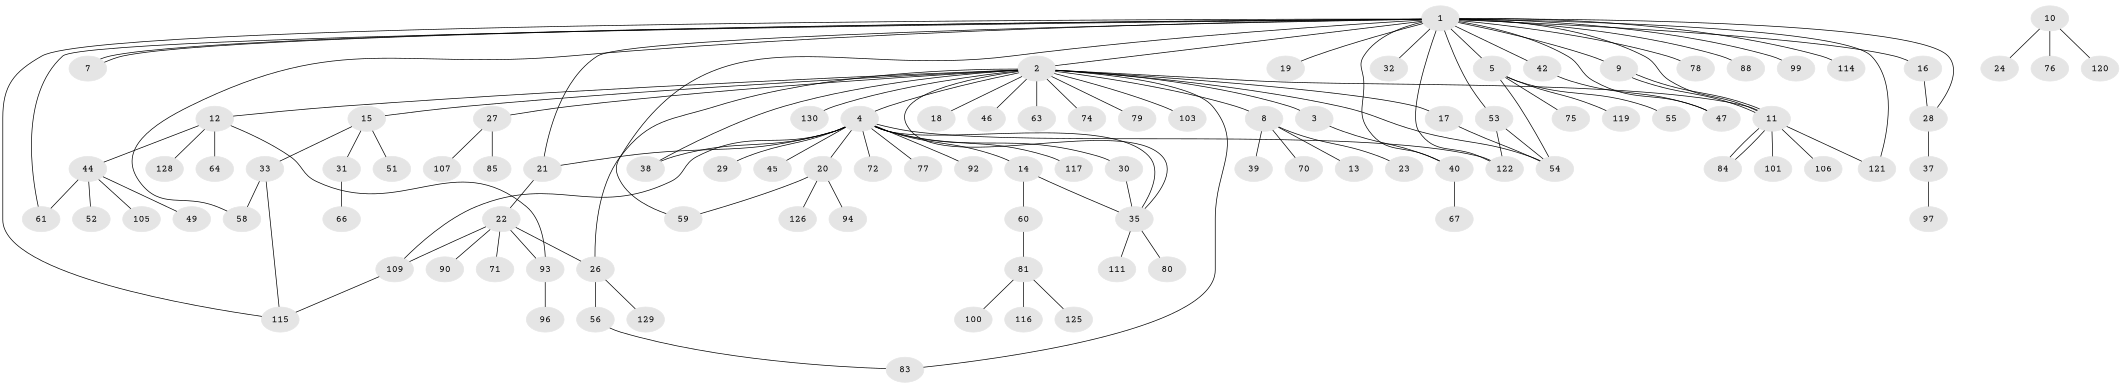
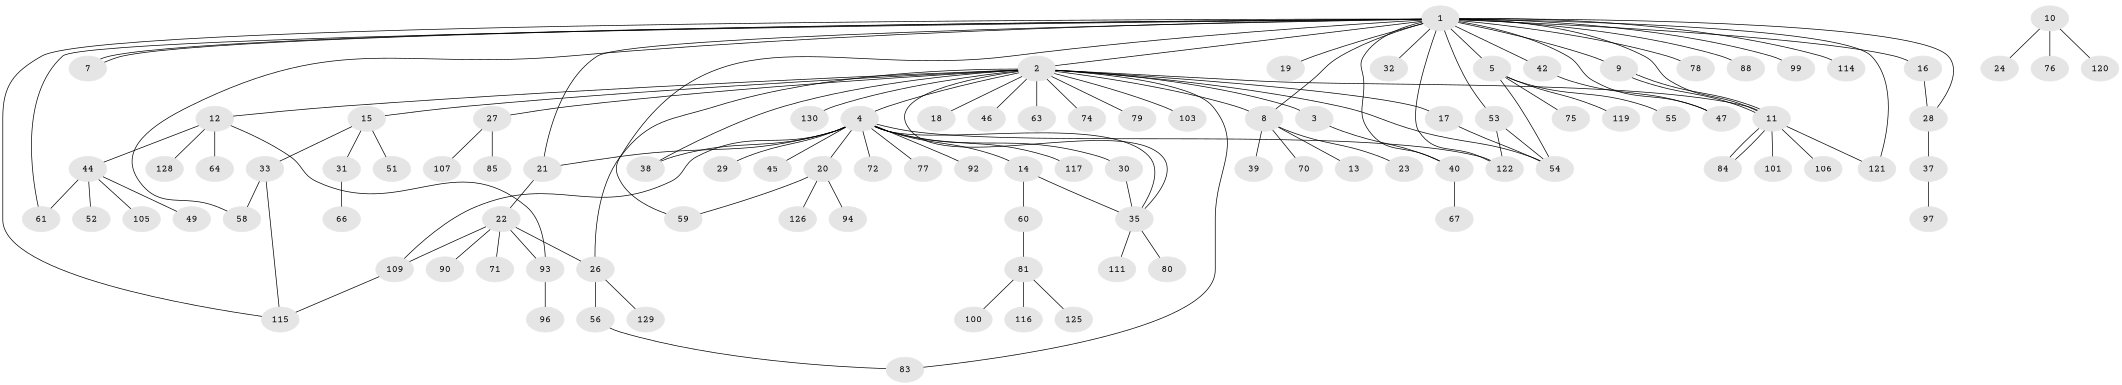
edge "1" -- "8": added
